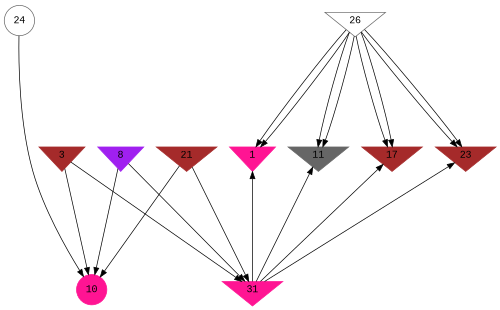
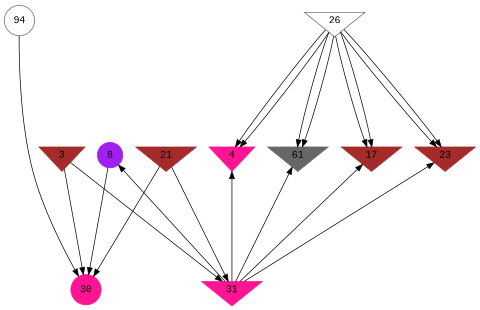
node "24": label "24" -> "94"
node "8": shape invtriangle -> circle
node "1": label "1" -> "4"
node "11": label "11" -> "61"
edge "8" -> "31": reversed
node "10": label "10" -> "30"
